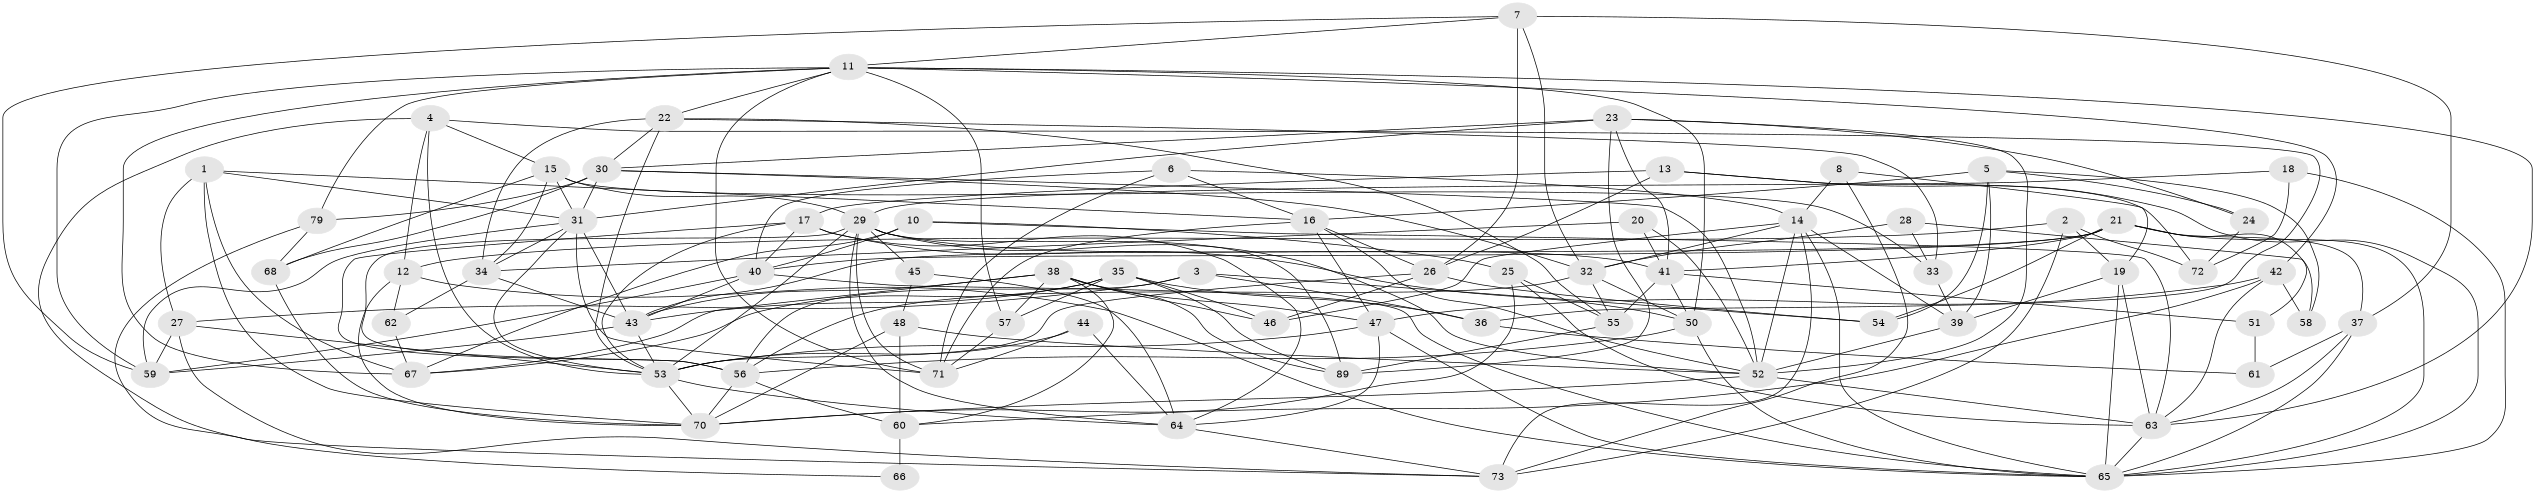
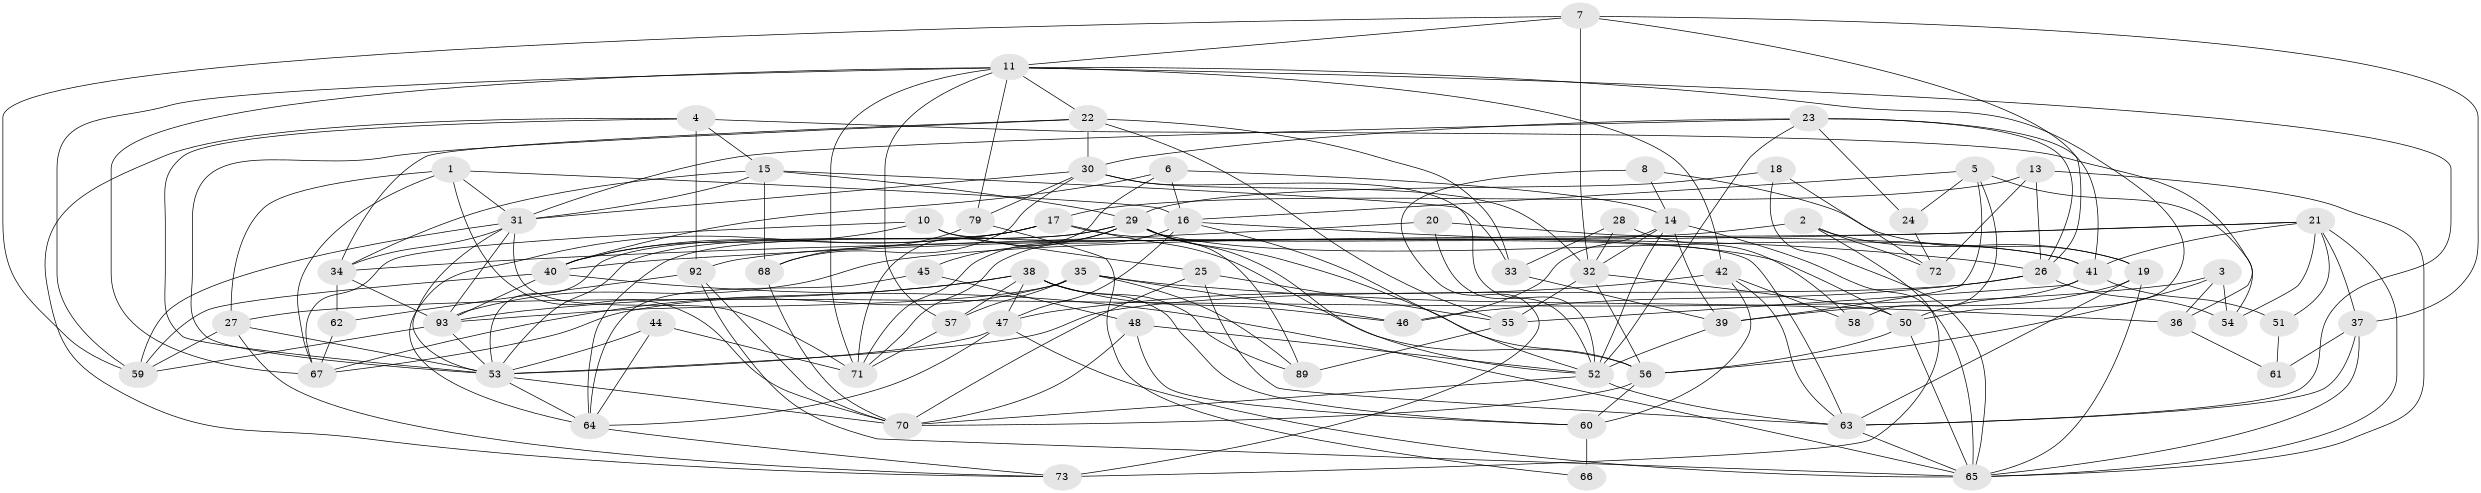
node "12": label "12" -> "92"
node "43": label "43" -> "93"
edge "23" -- "89": now "23" -- "26"
edge "14" -- "73": removed
